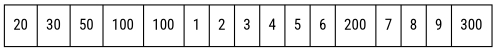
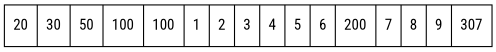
node "20": text "300" -> "307"
